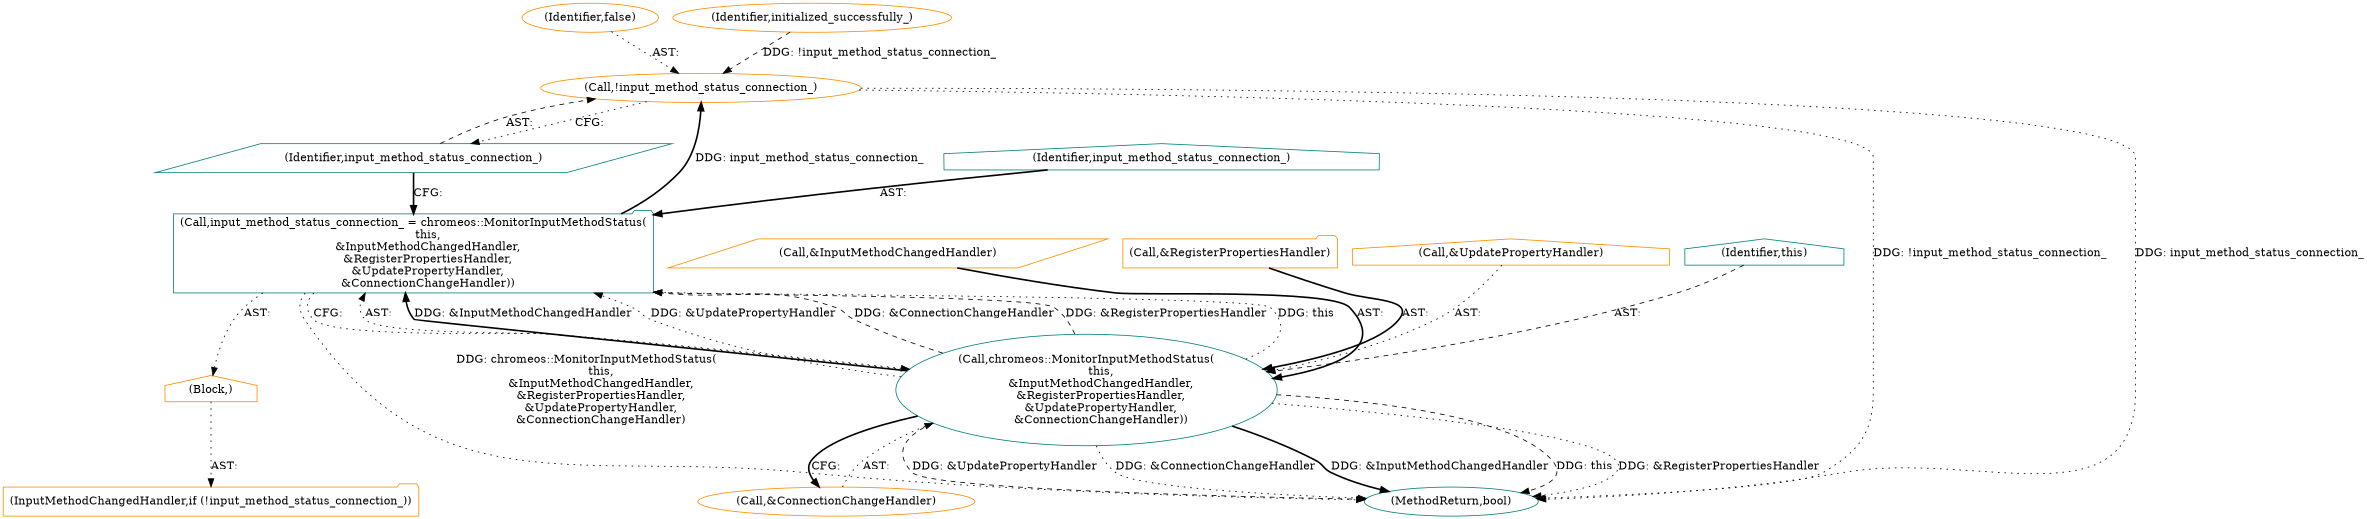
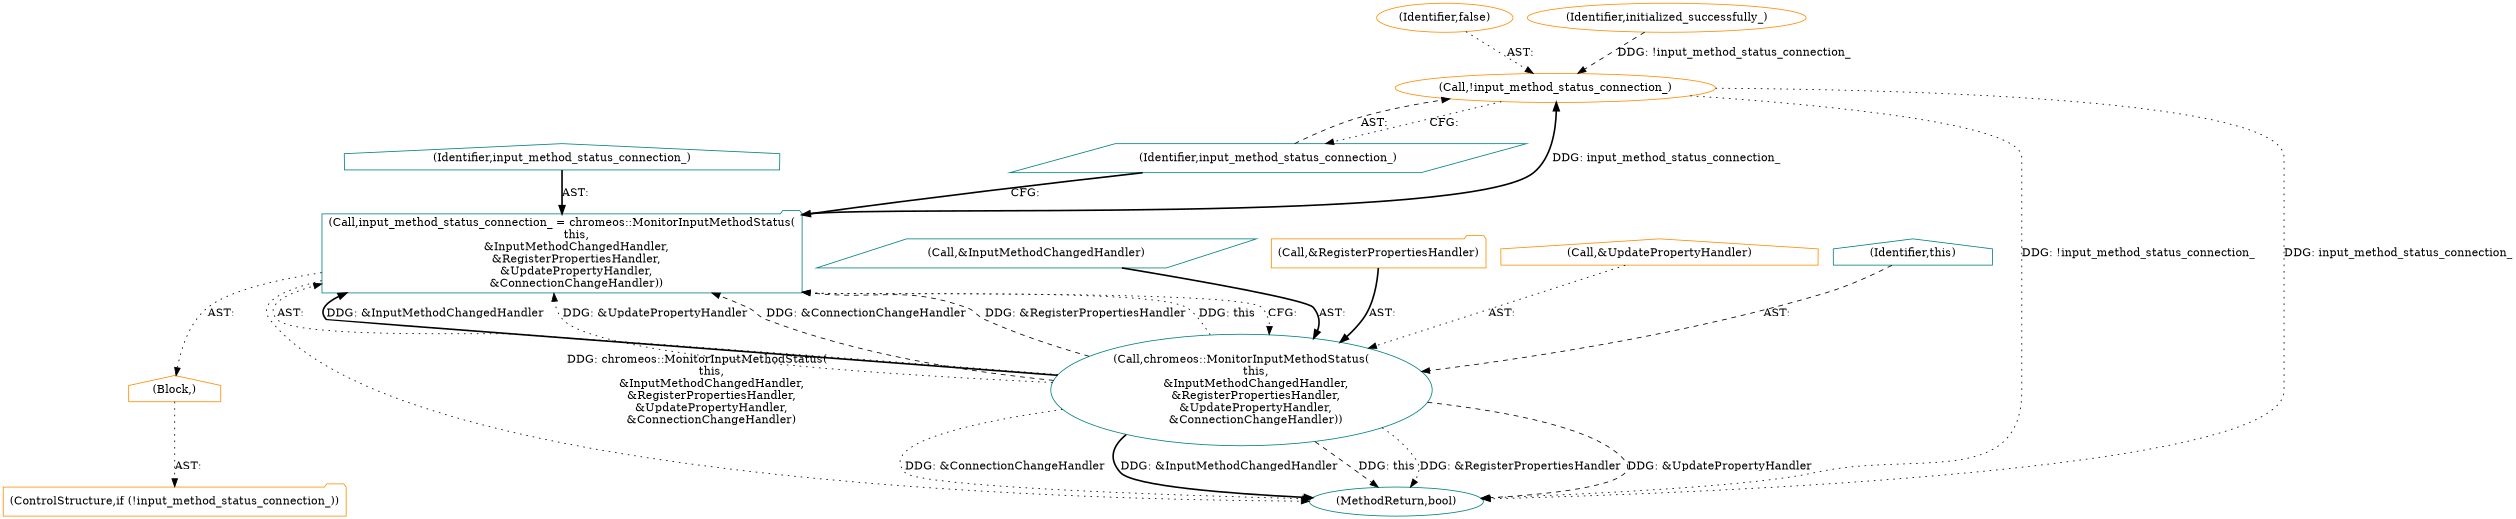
node "(Call,&InputMethodChangedHandler)": color darkorange -> teal
node "(InputMethodChangedHandler,if (!input_method_status_connection_))": label "(InputMethodChangedHandler,if (!input_method_status_connection_))" -> "(ControlStructure,if (!input_method_status_connection_))"
node "(Call,&ConnectionChangeHandler)": removed
